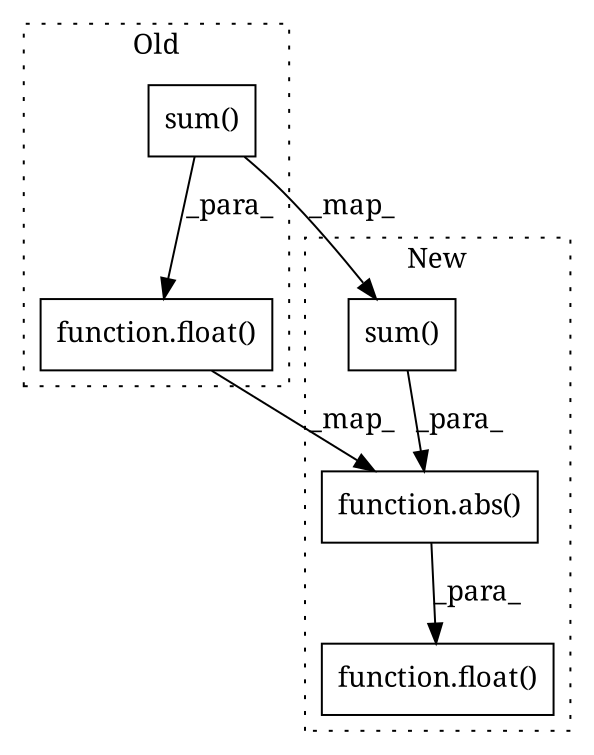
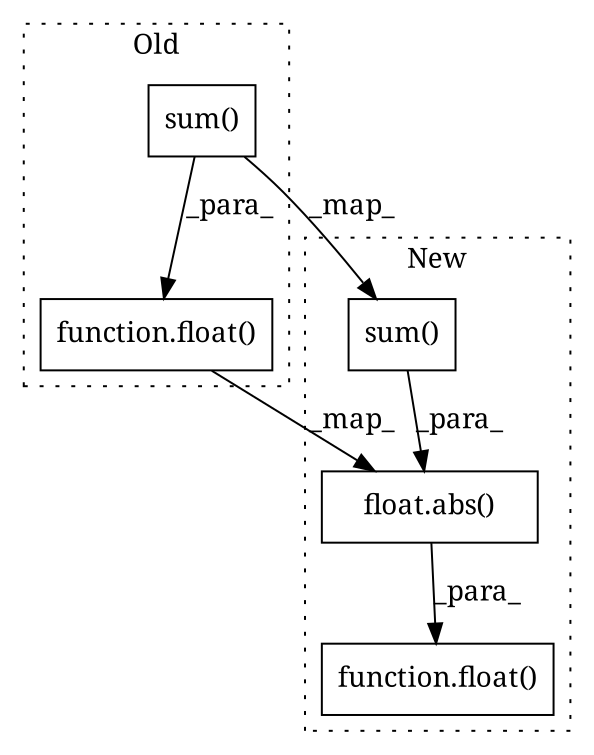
node "function.abs()": label "function.abs()" -> "float.abs()"
